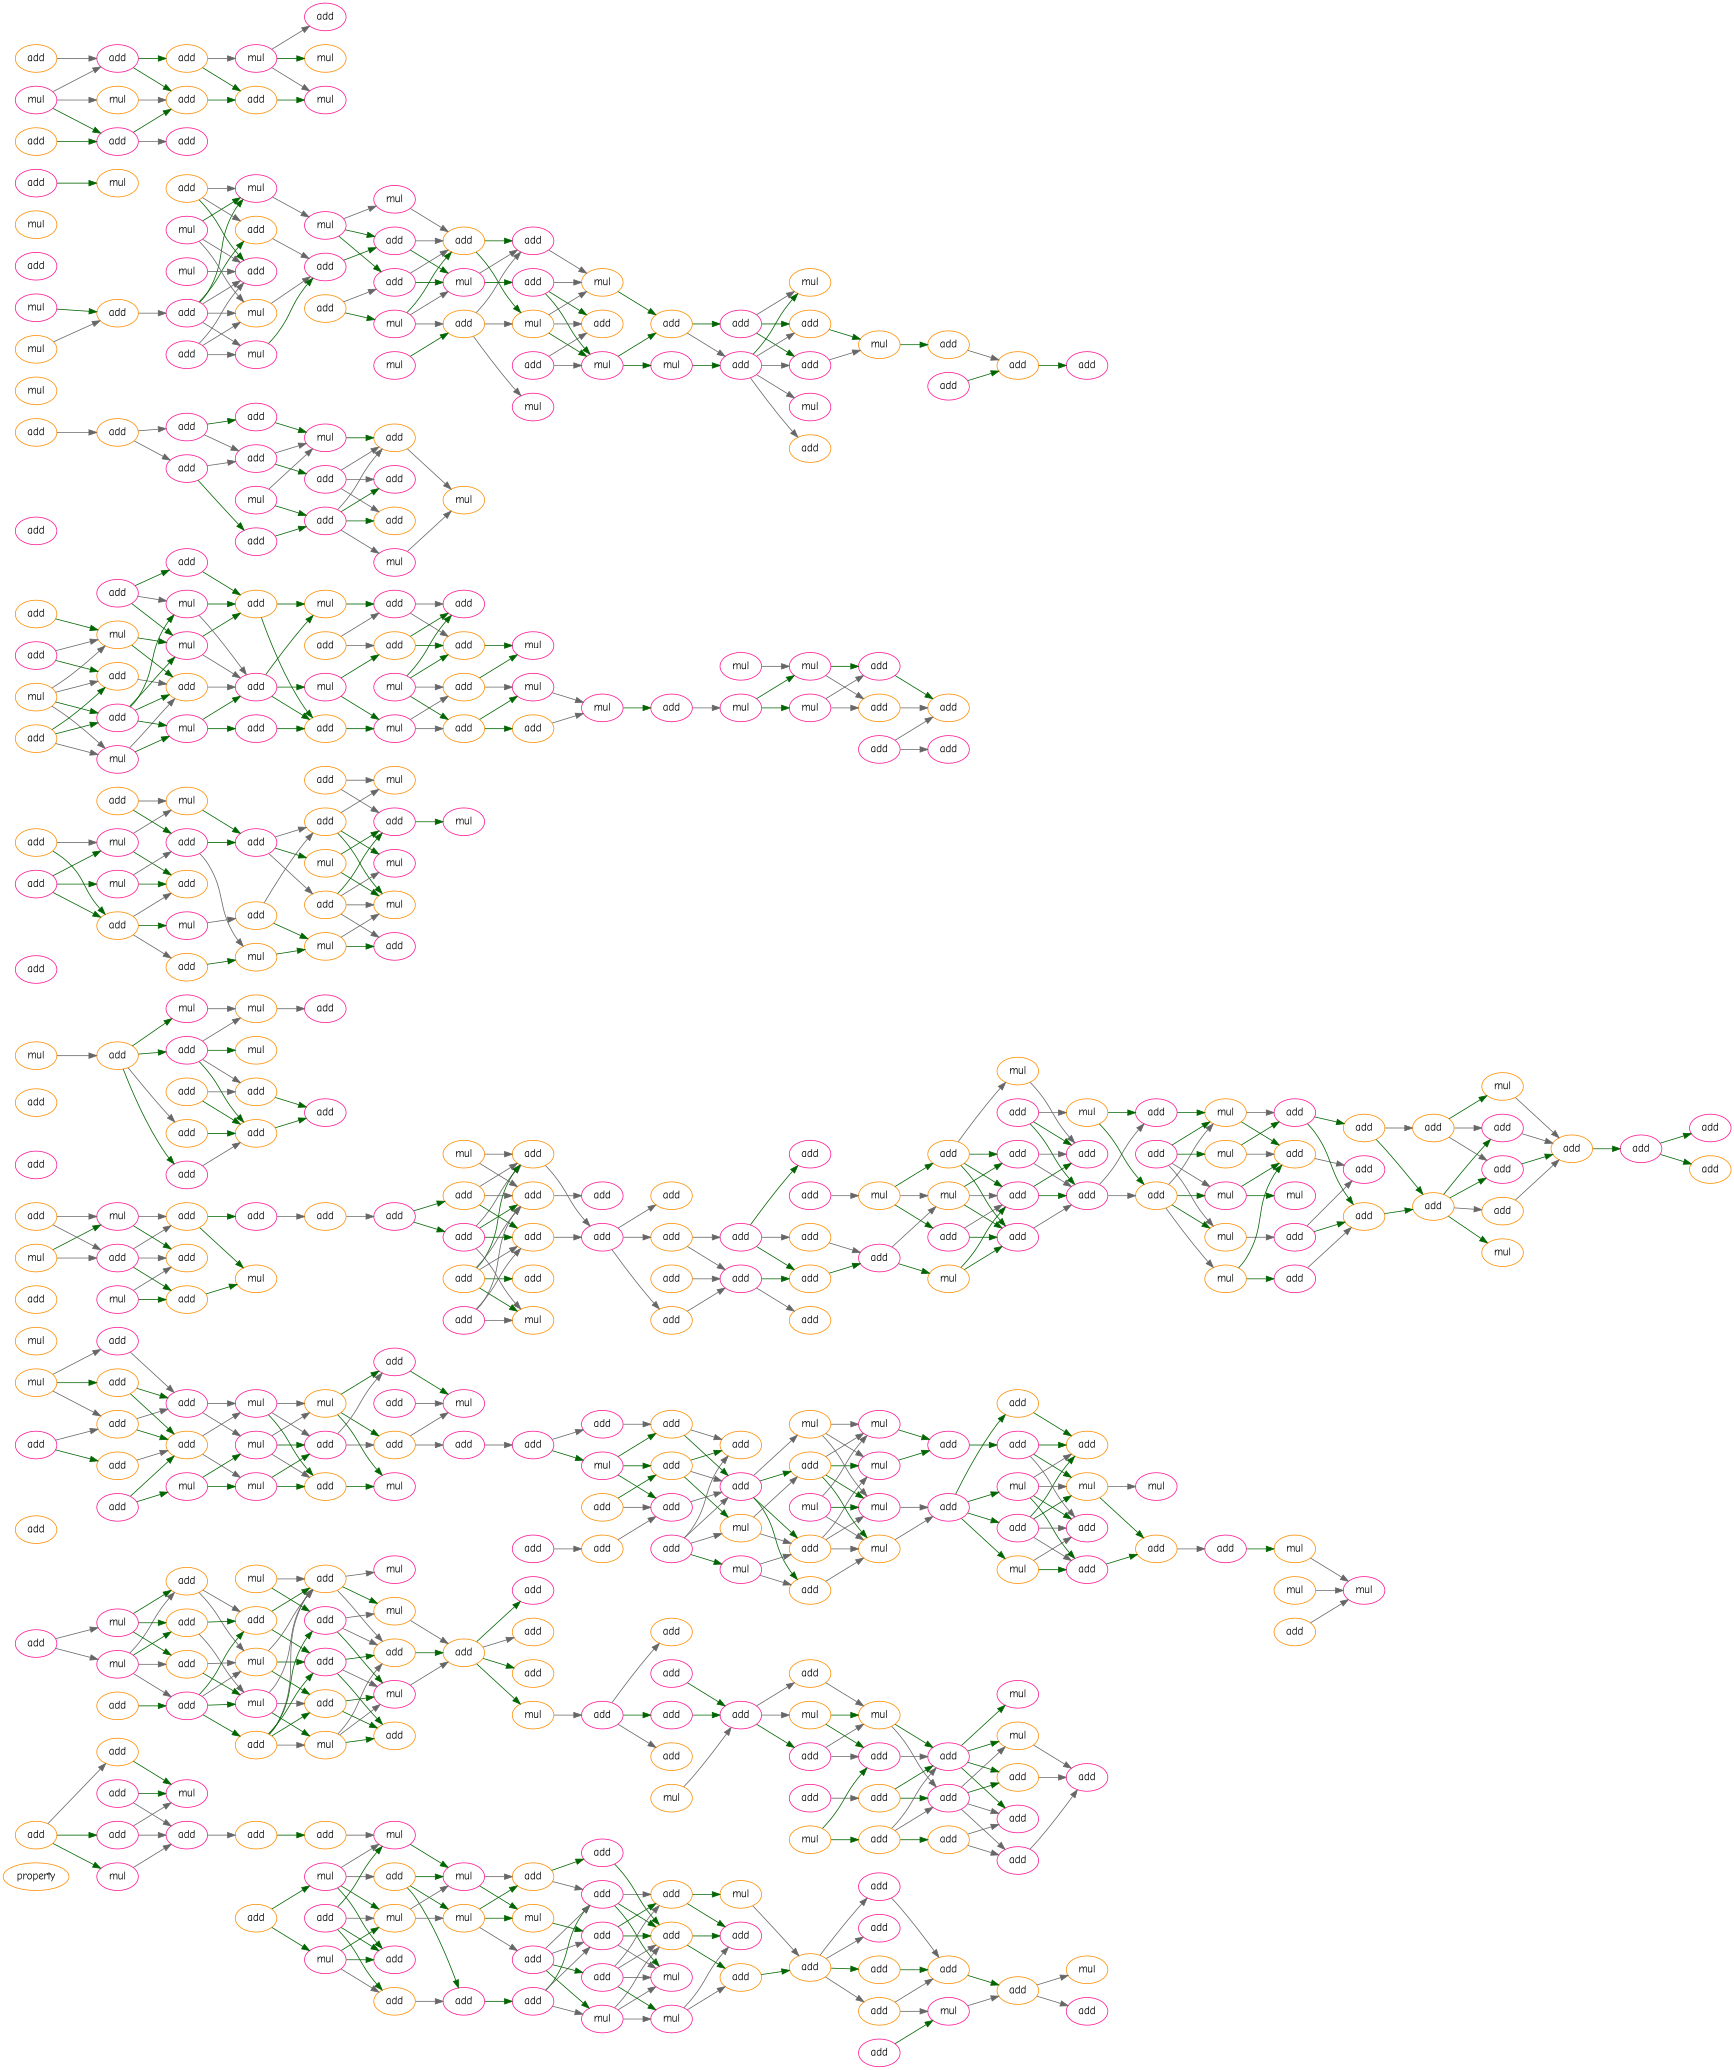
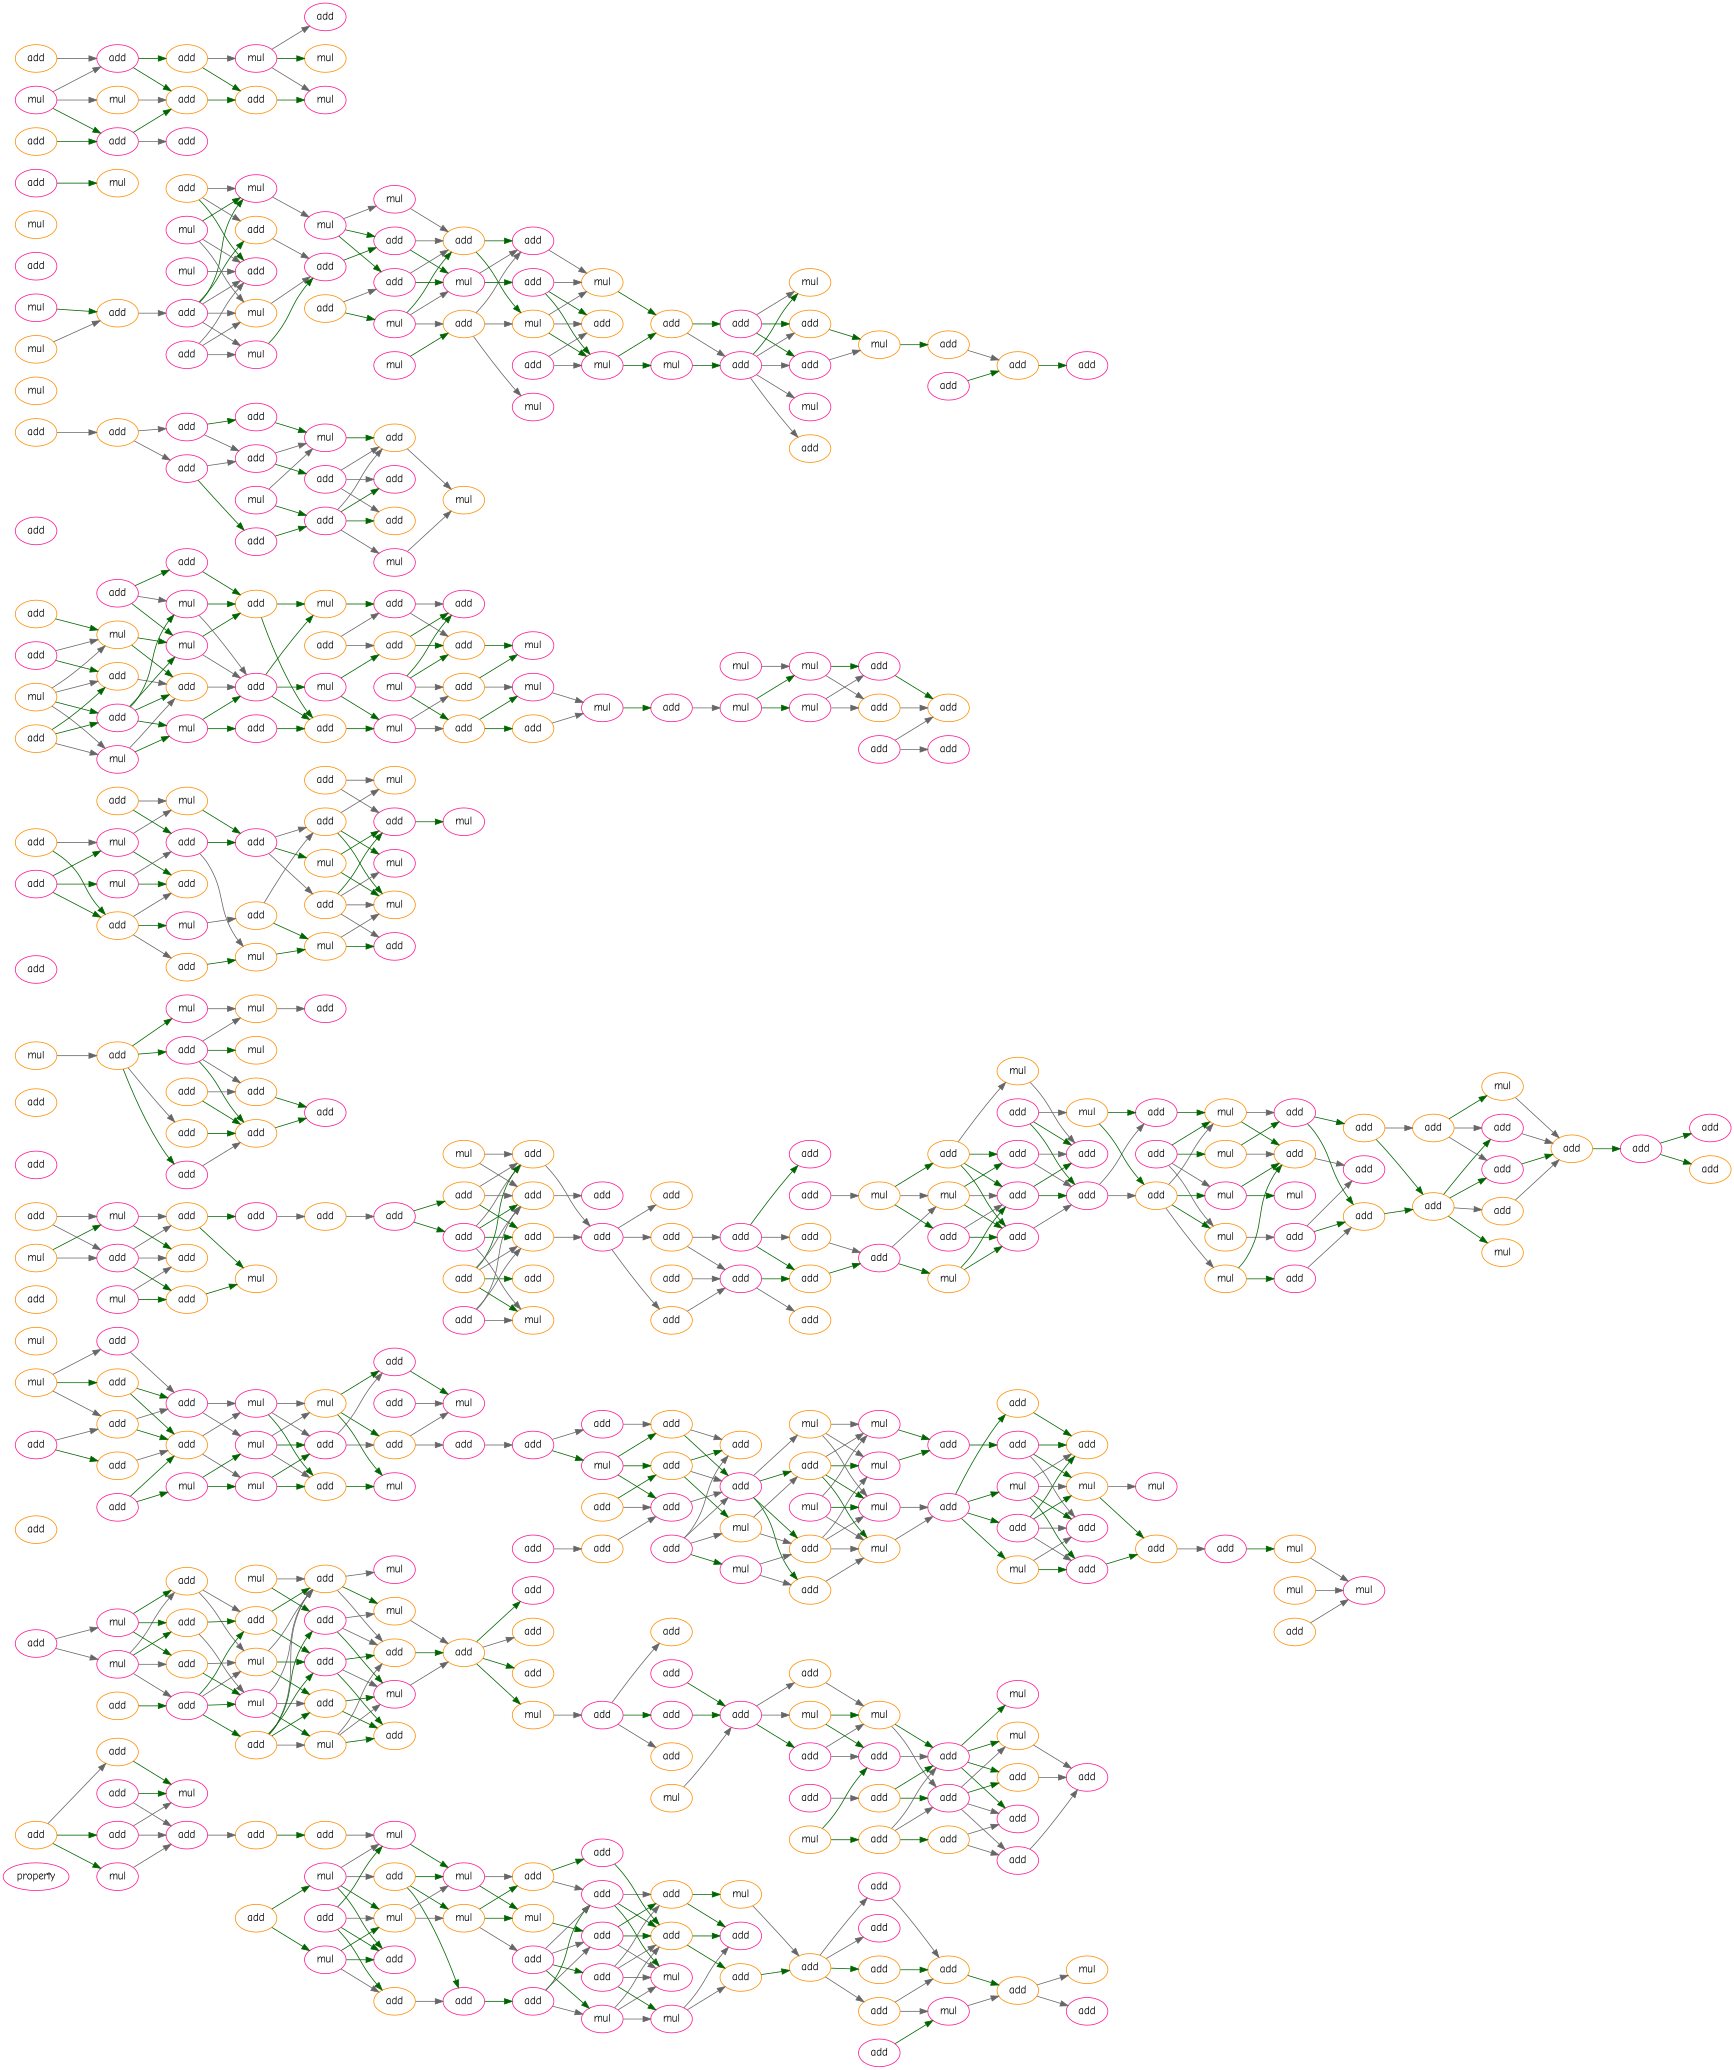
node "property": color darkorange -> deeppink
